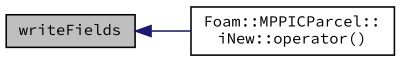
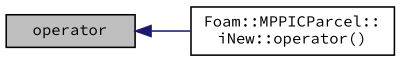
node "writeFields": label "writeFields" -> "operator"
